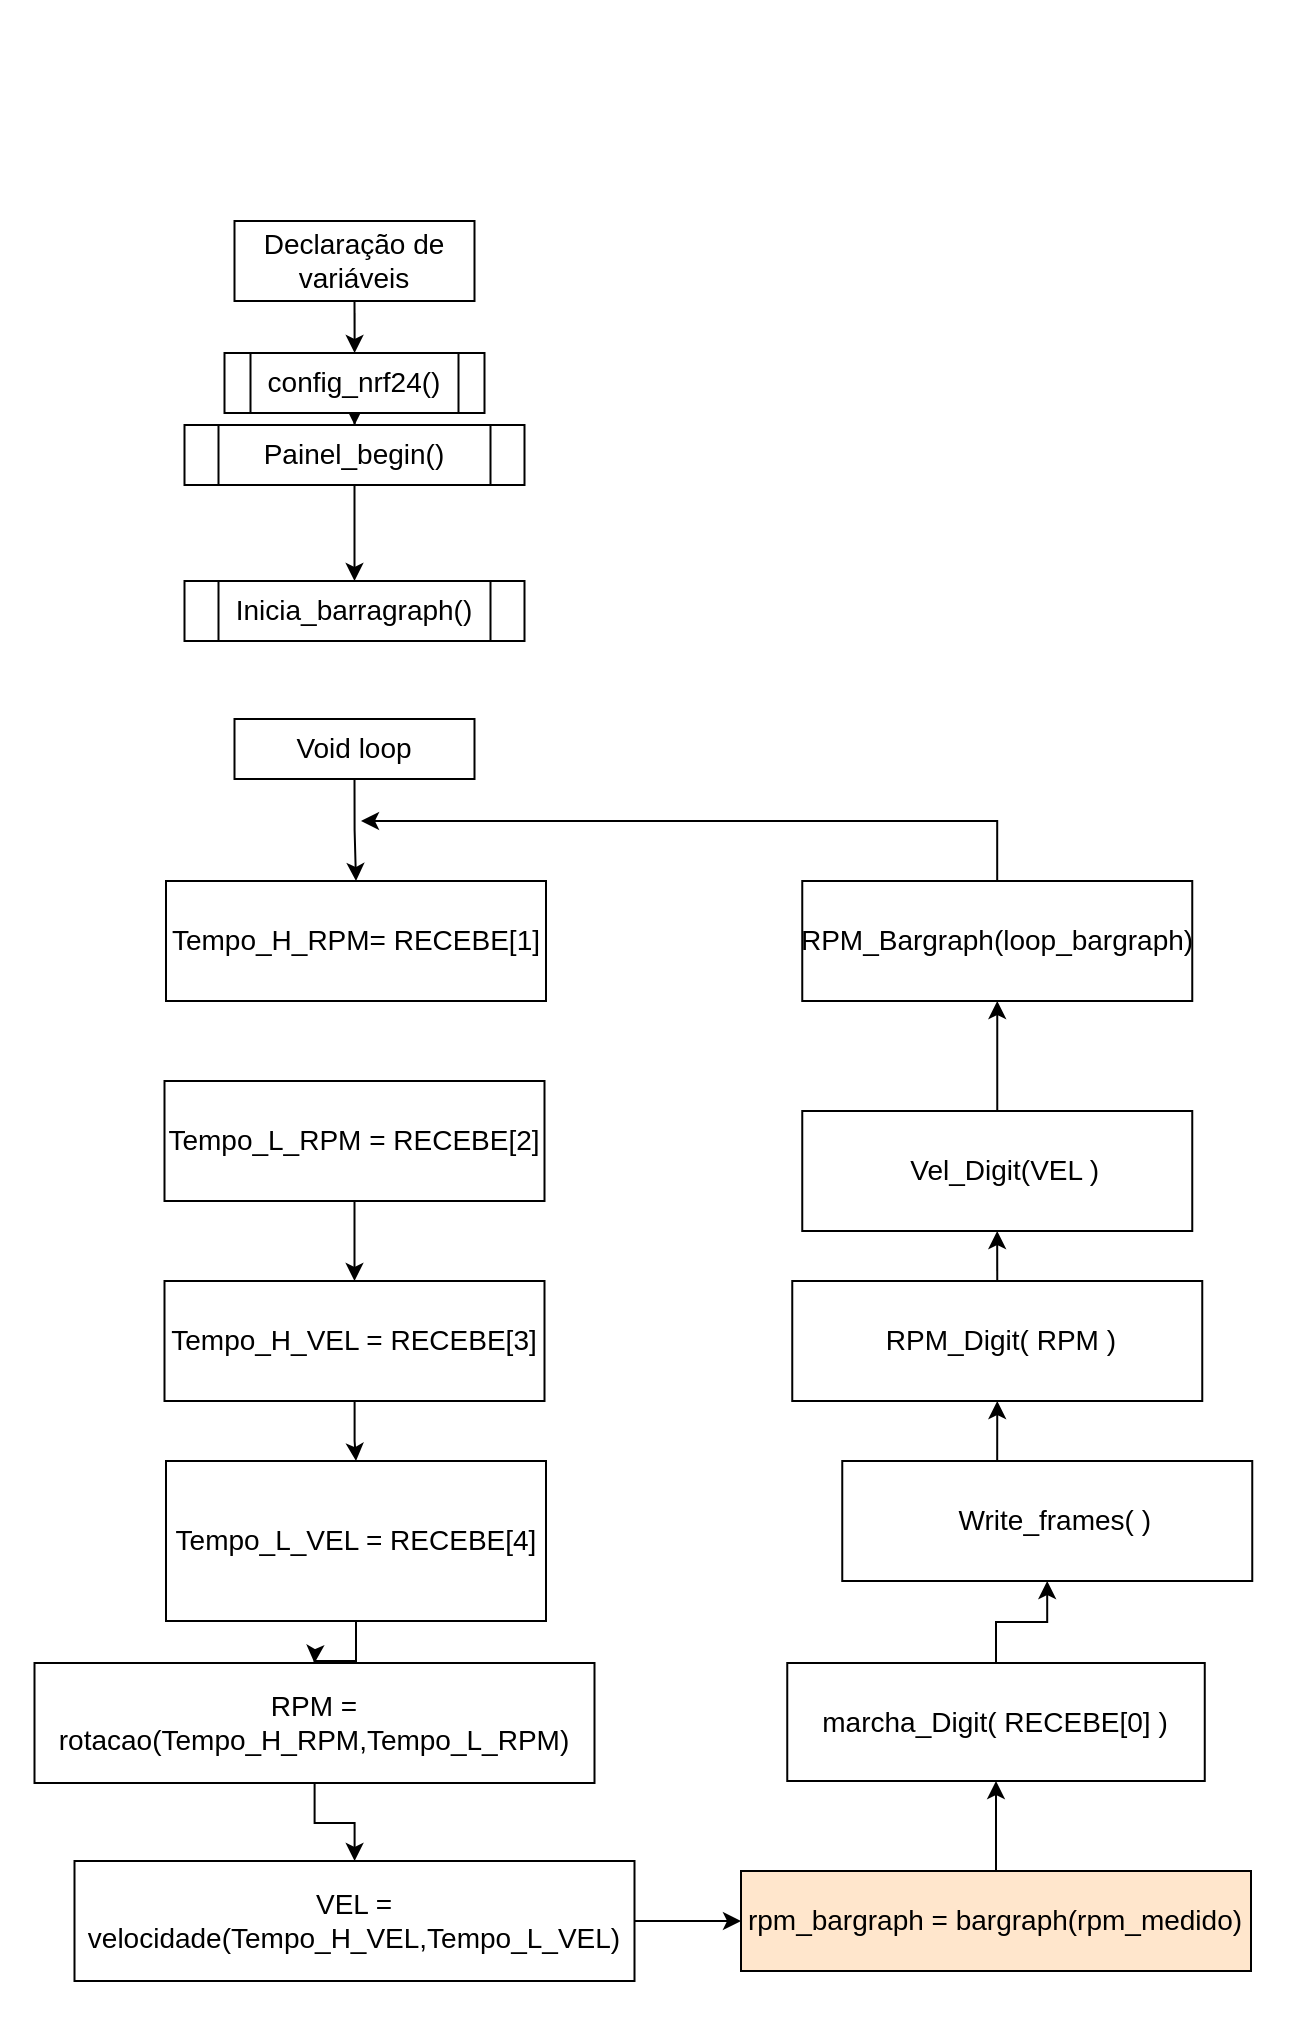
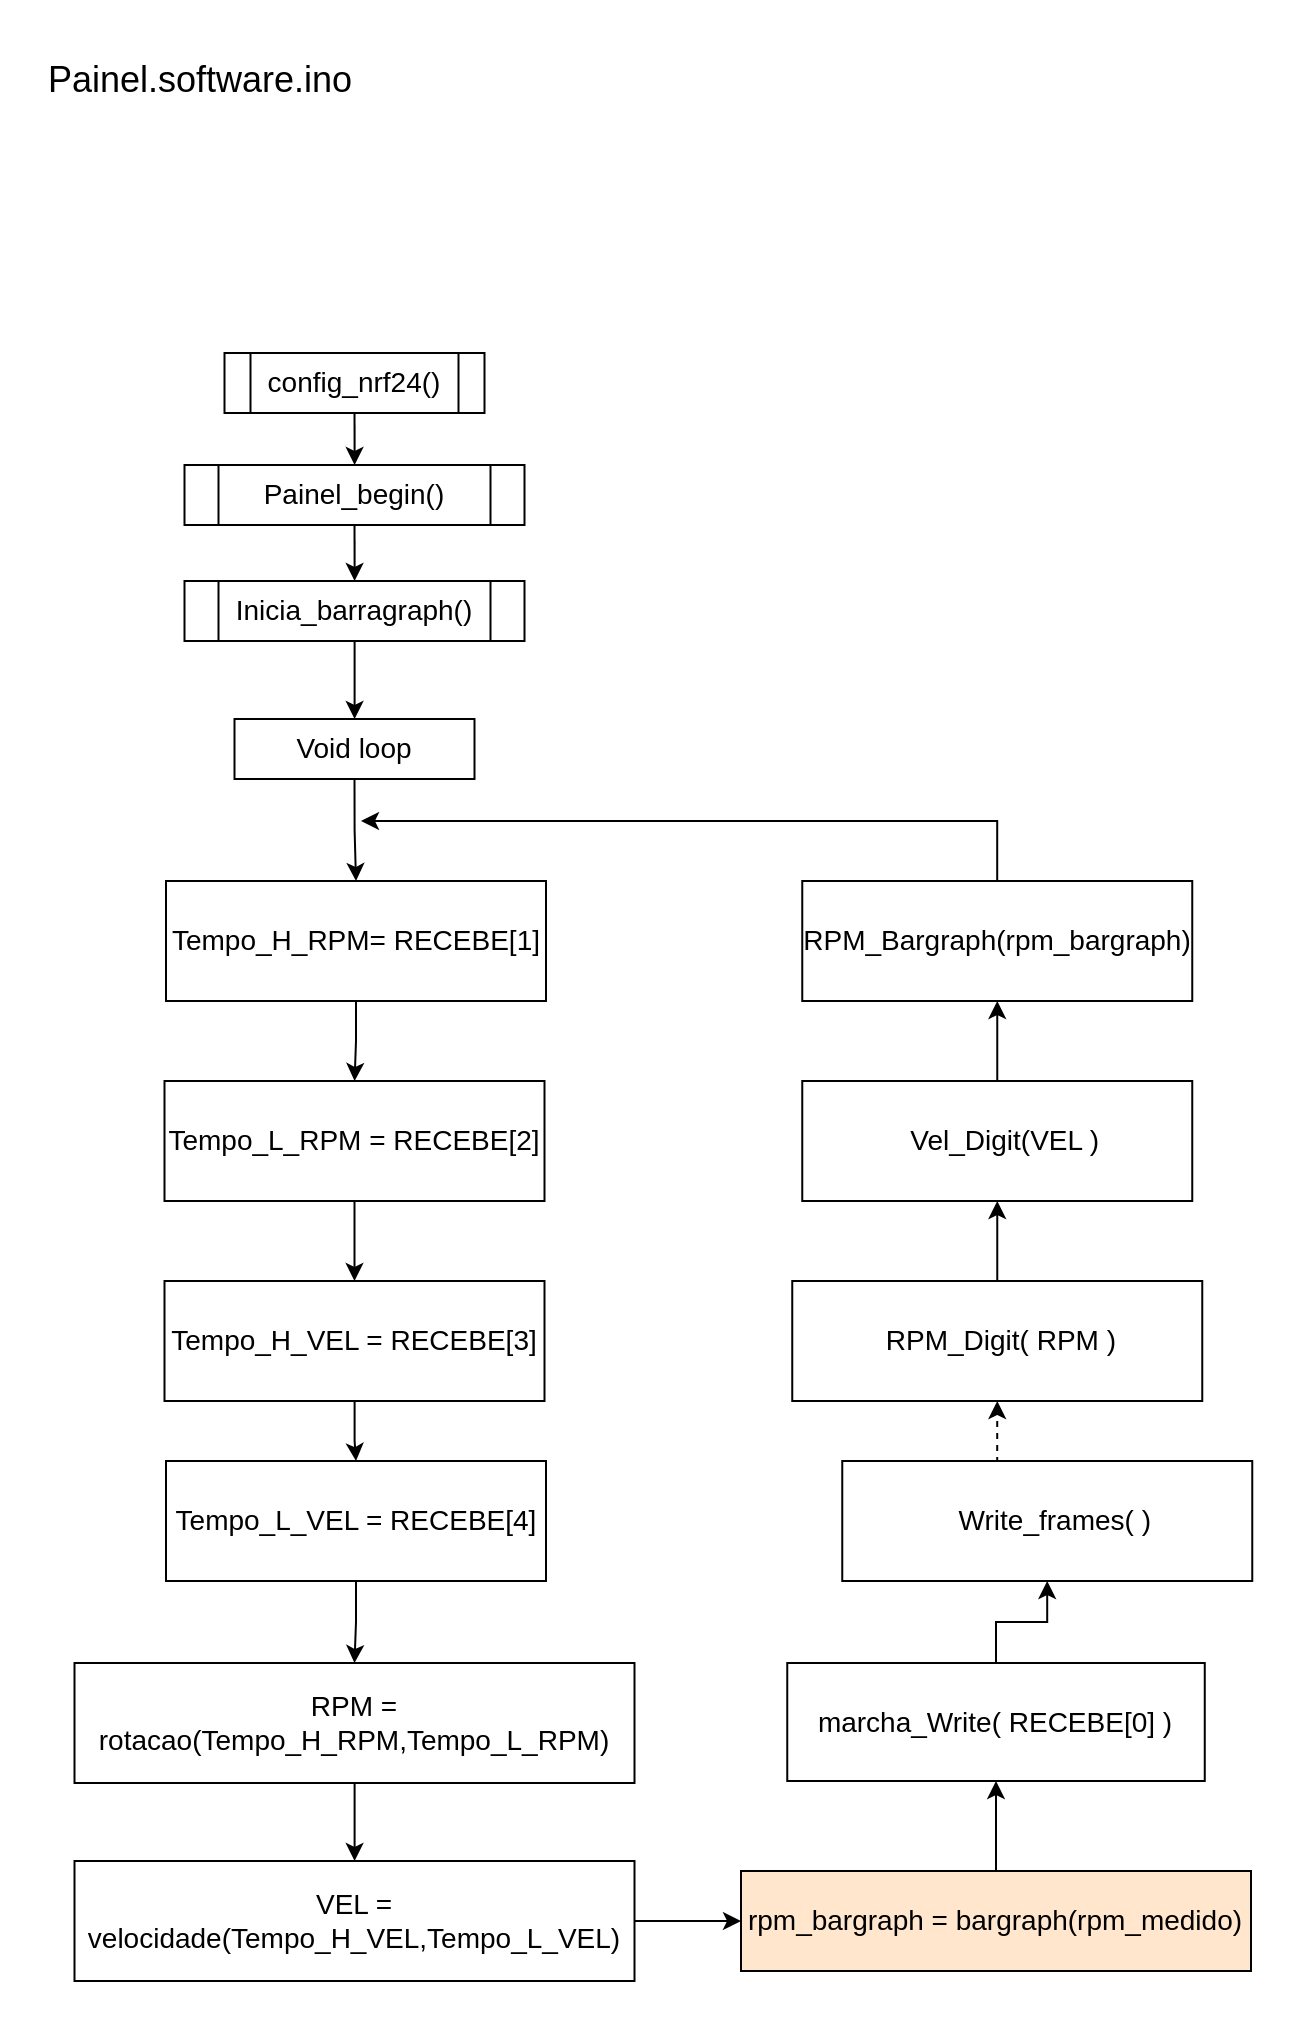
node "Painel.software.ino": added
node "Declaração de variáveis": removed
edge "Declaração de variáveis" -> "config_nrf24()": removed
node "Painel_begin()": moved (355, 455) -> (355, 495)
edge "Inicia_barragraph()" -> "Void loop": added
node "RPM_Bargraph(loop_bargraph)": label "RPM_Bargraph(loop_bargraph)" -> "RPM_Bargraph(rpm_bargraph)"
edge "Tempo_H_RPM= RECEBE[1]" -> "Tempo_L_RPM = RECEBE[2]": added
node "Vel_Digit(VEL )": moved (997, 1171) -> (997, 1141)
edge "Write_frames( )" -> "RPM_Digit( RPM )": style solid -> dashed
node "Tempo_L_VEL = RECEBE[4]": size 380x160 -> 380x120
node "RPM = rotacao(Tempo_H_RPM,Tempo_L_RPM)": moved (315, 1723) -> (355, 1723)
node "marcha_Digit( RECEBE[0] )": label "marcha_Digit( RECEBE[0] )" -> "marcha_Write( RECEBE[0] )"
